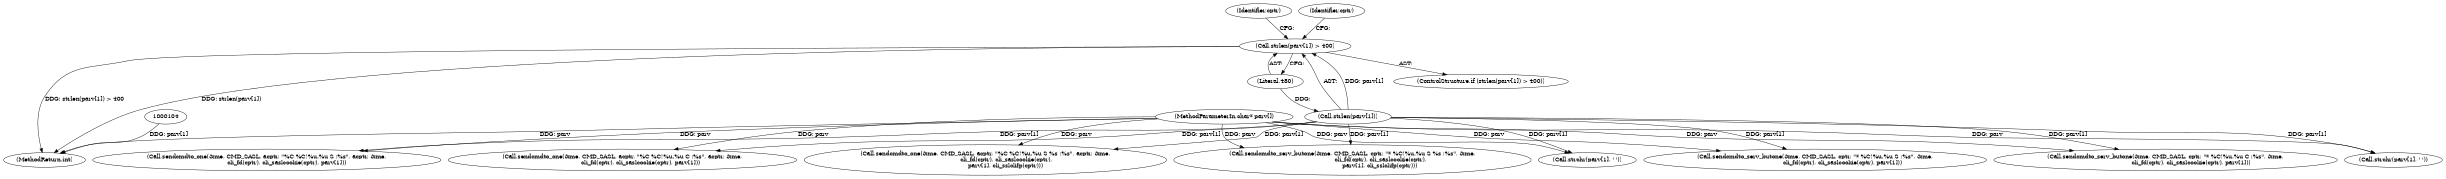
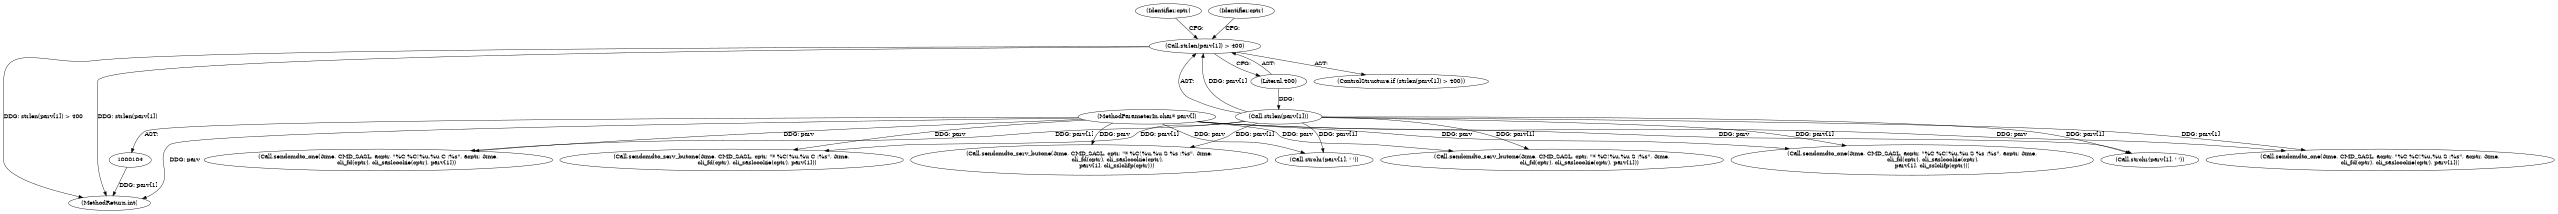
node "(Literal,480)": label "(Literal,480)" -> "(Literal,400)"
edge "(MethodParameterIn,char* parv[])" -> "1000104": added, label "AST:"
